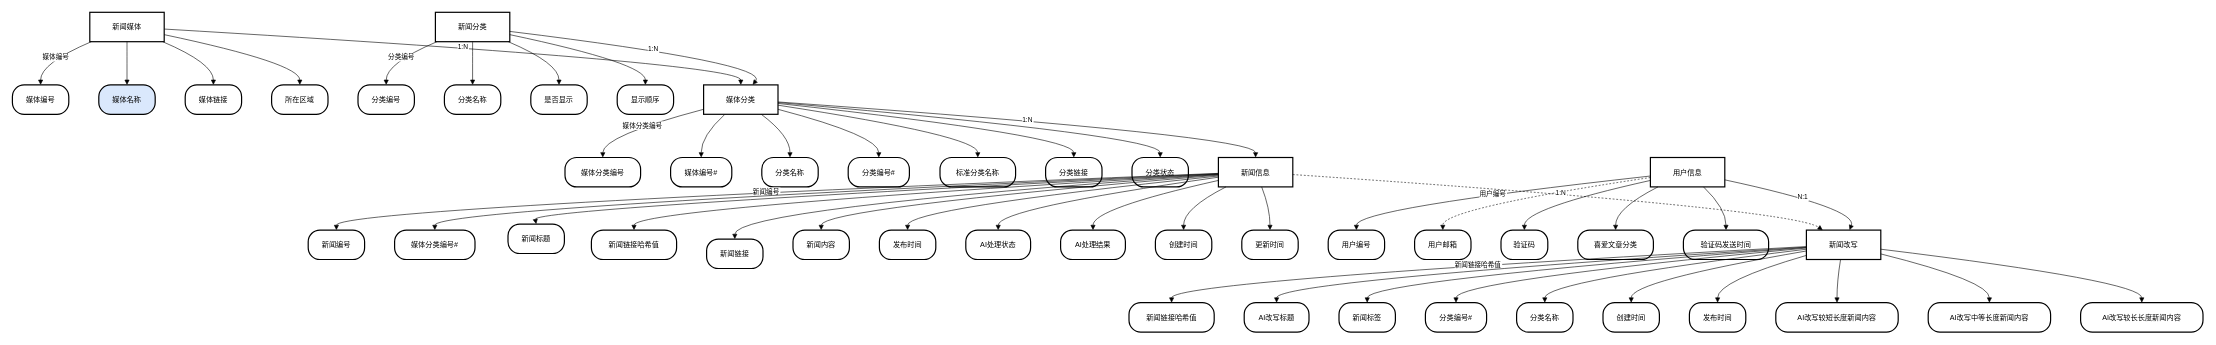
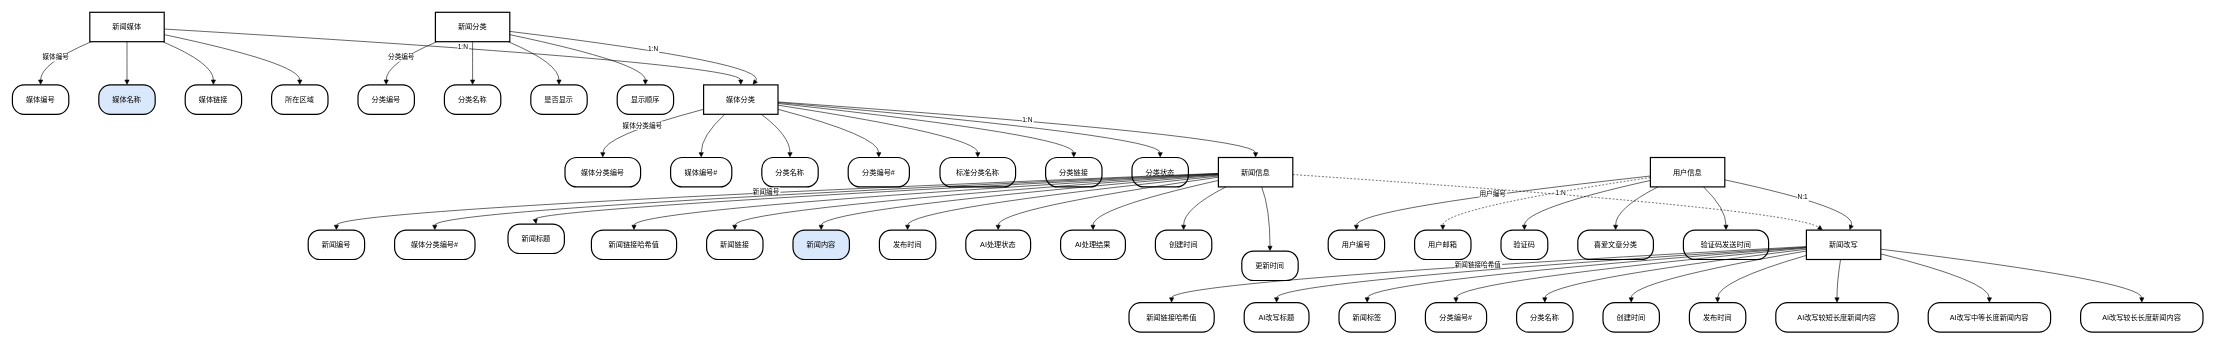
node "新闻内容": fillcolor #ffffff -> #dae8fc
node "更新时间": moved (1270, 245) -> (1270, 266)
node "新闻链接": moved (735, 254) -> (735, 245)
